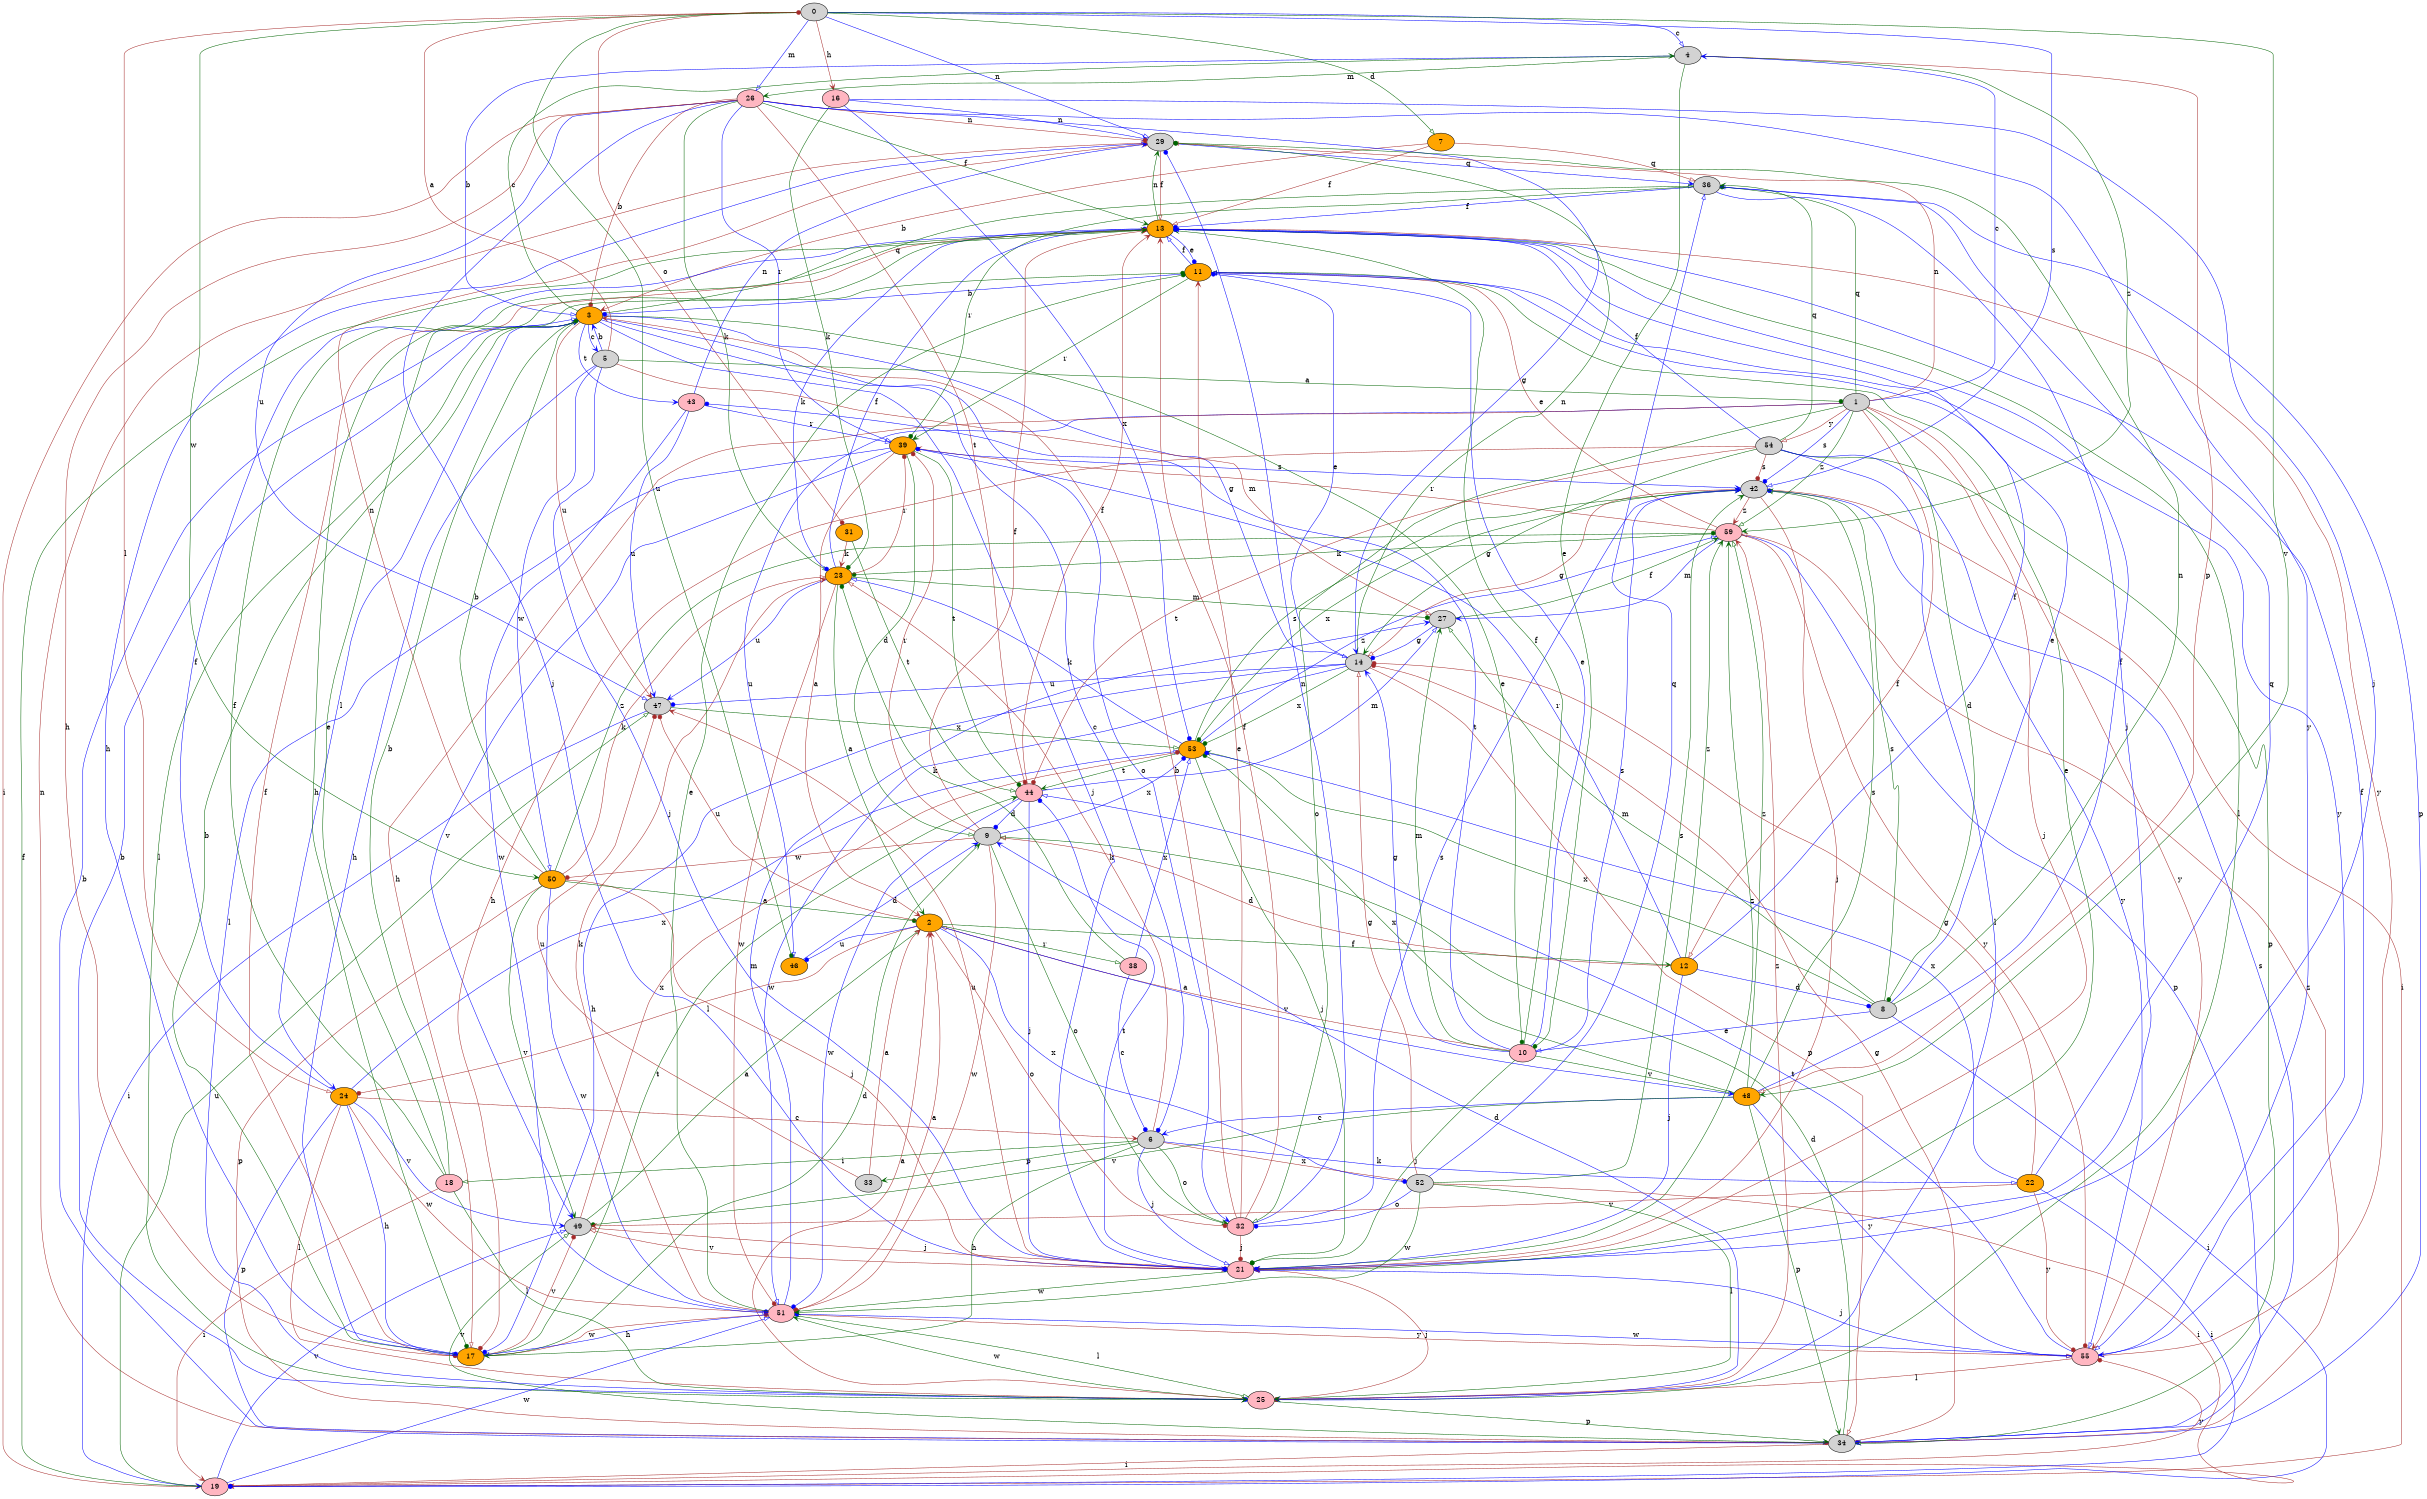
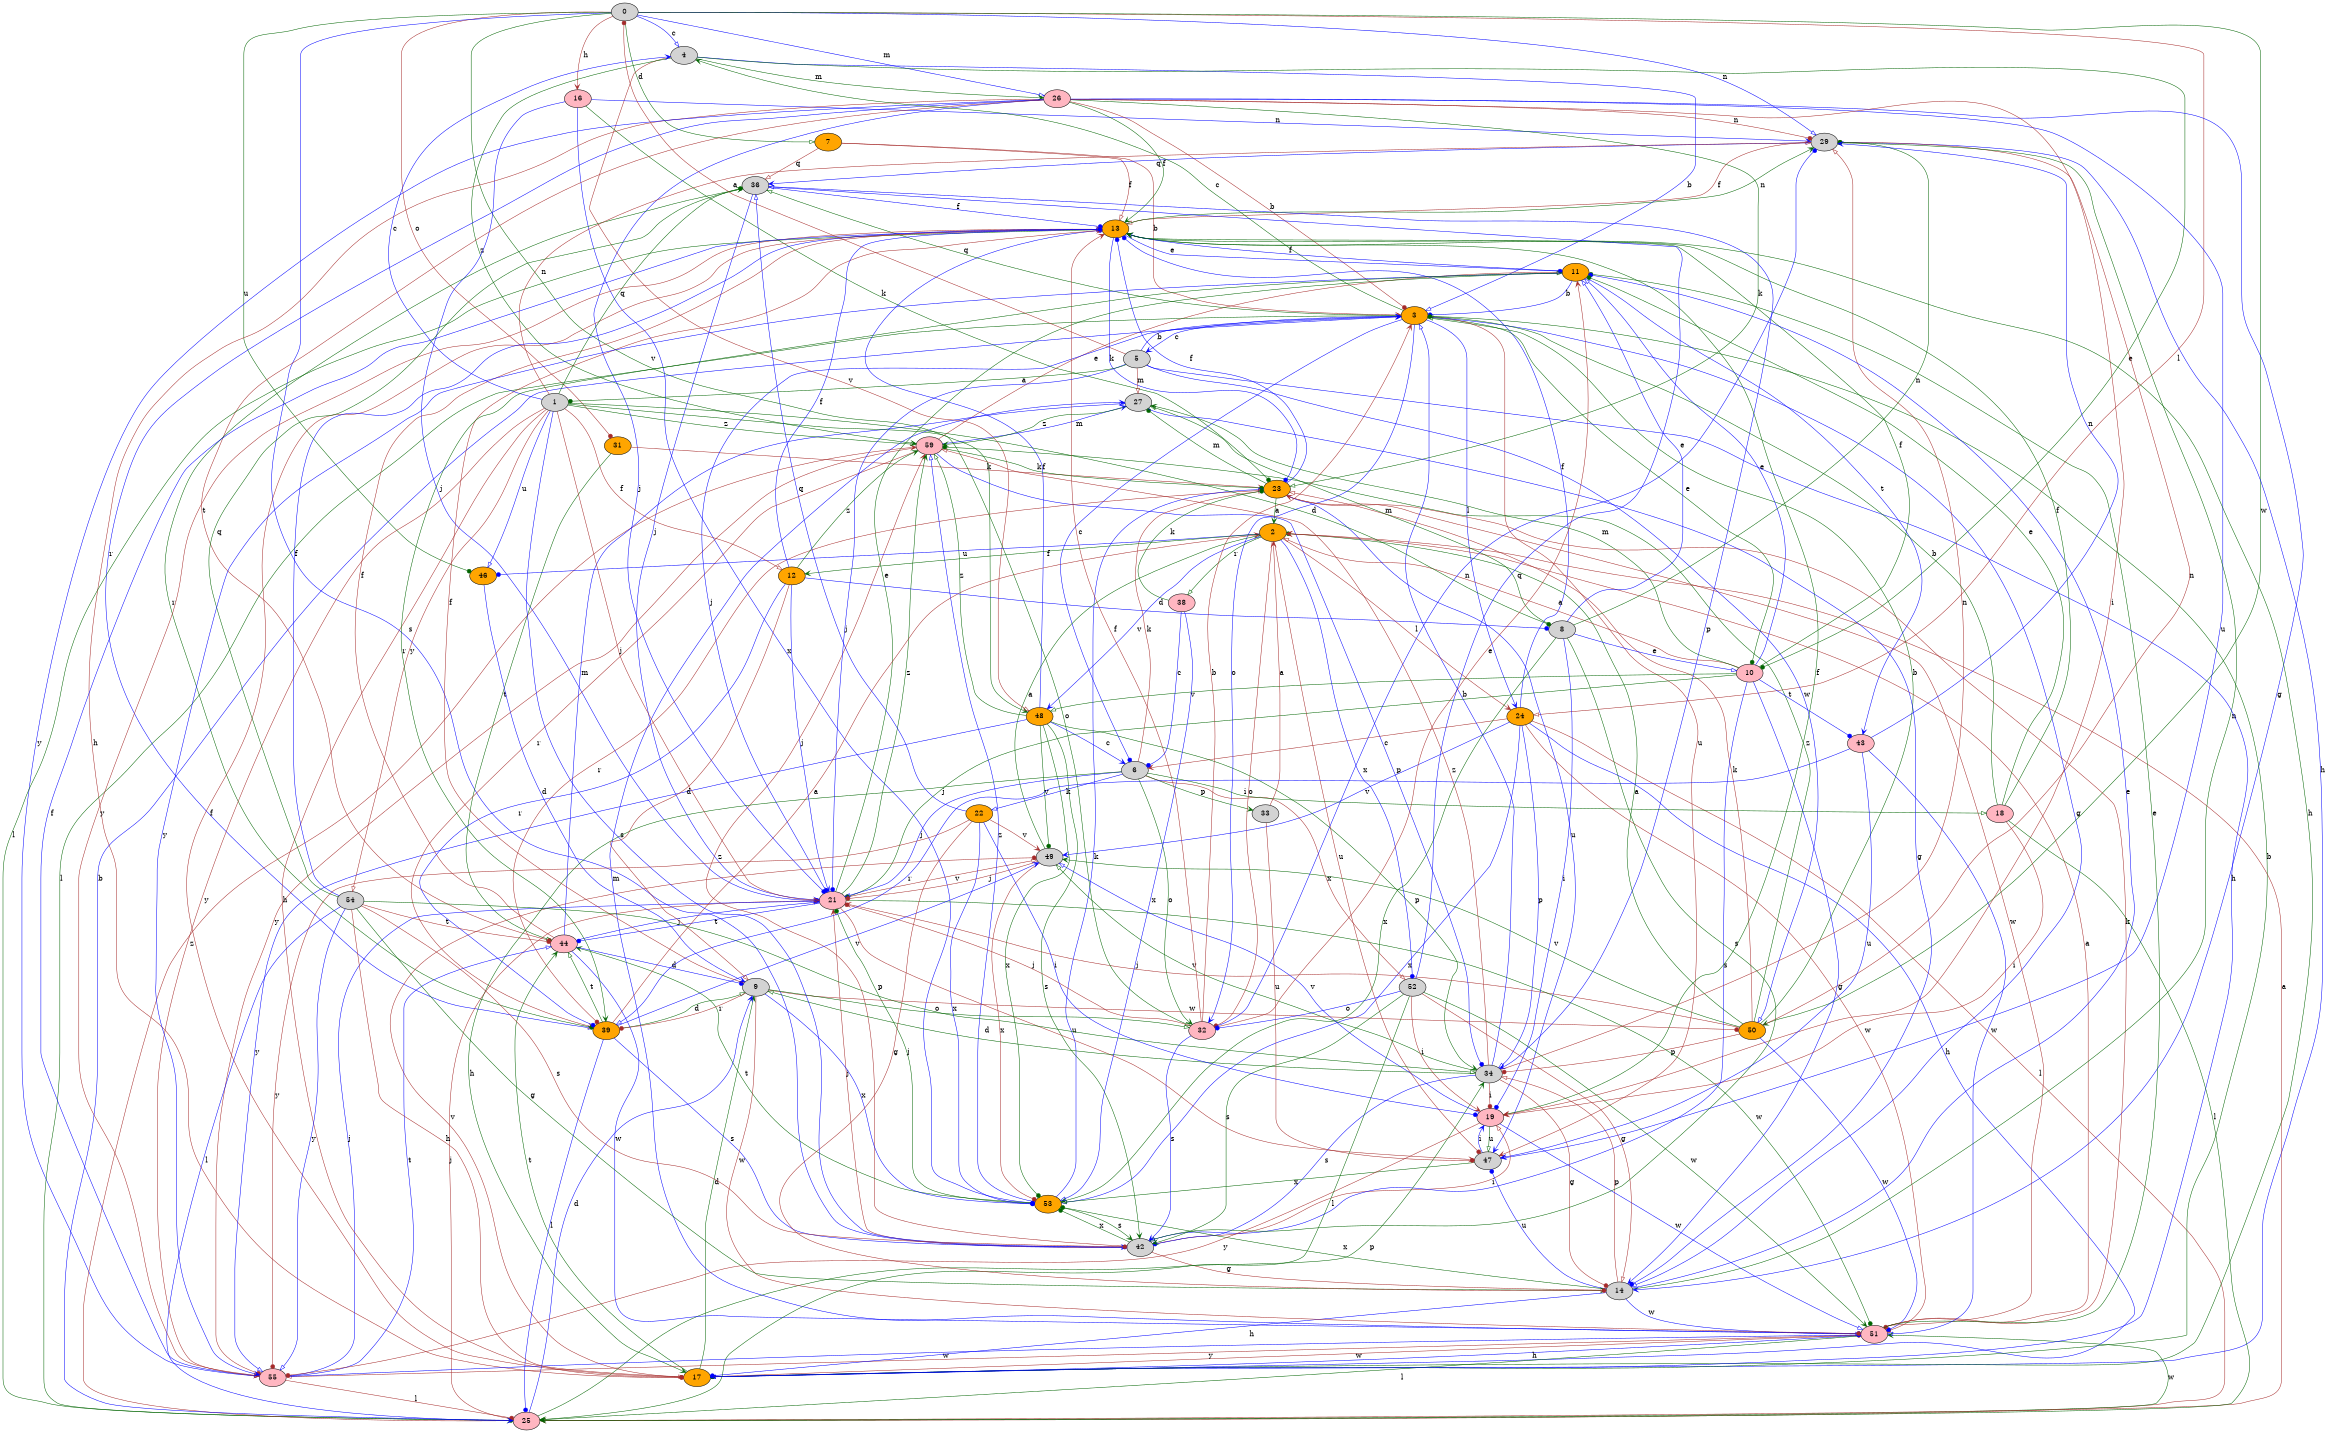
edge "3" -> "43": now "11" -> "43"
edge "27" -> "59": label "f" -> "z"
edge "4" -> "48": label "p" -> "v"
edge "39" -> "44": arrowhead dot -> onormal
edge "2" -> "24": arrowhead dot -> vee
